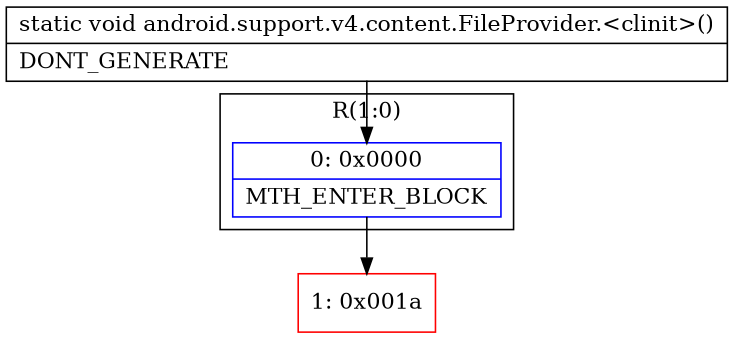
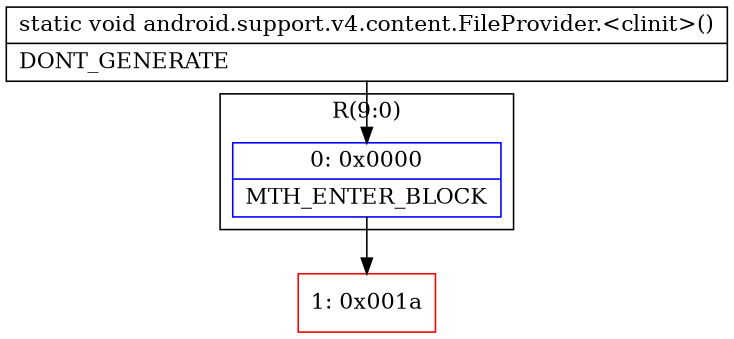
cluster "R(1:0)": label "R(1:0)" -> "R(9:0)"
